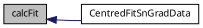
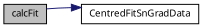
edge "CentredFitSnGradData" -> "calcFit": reversed
